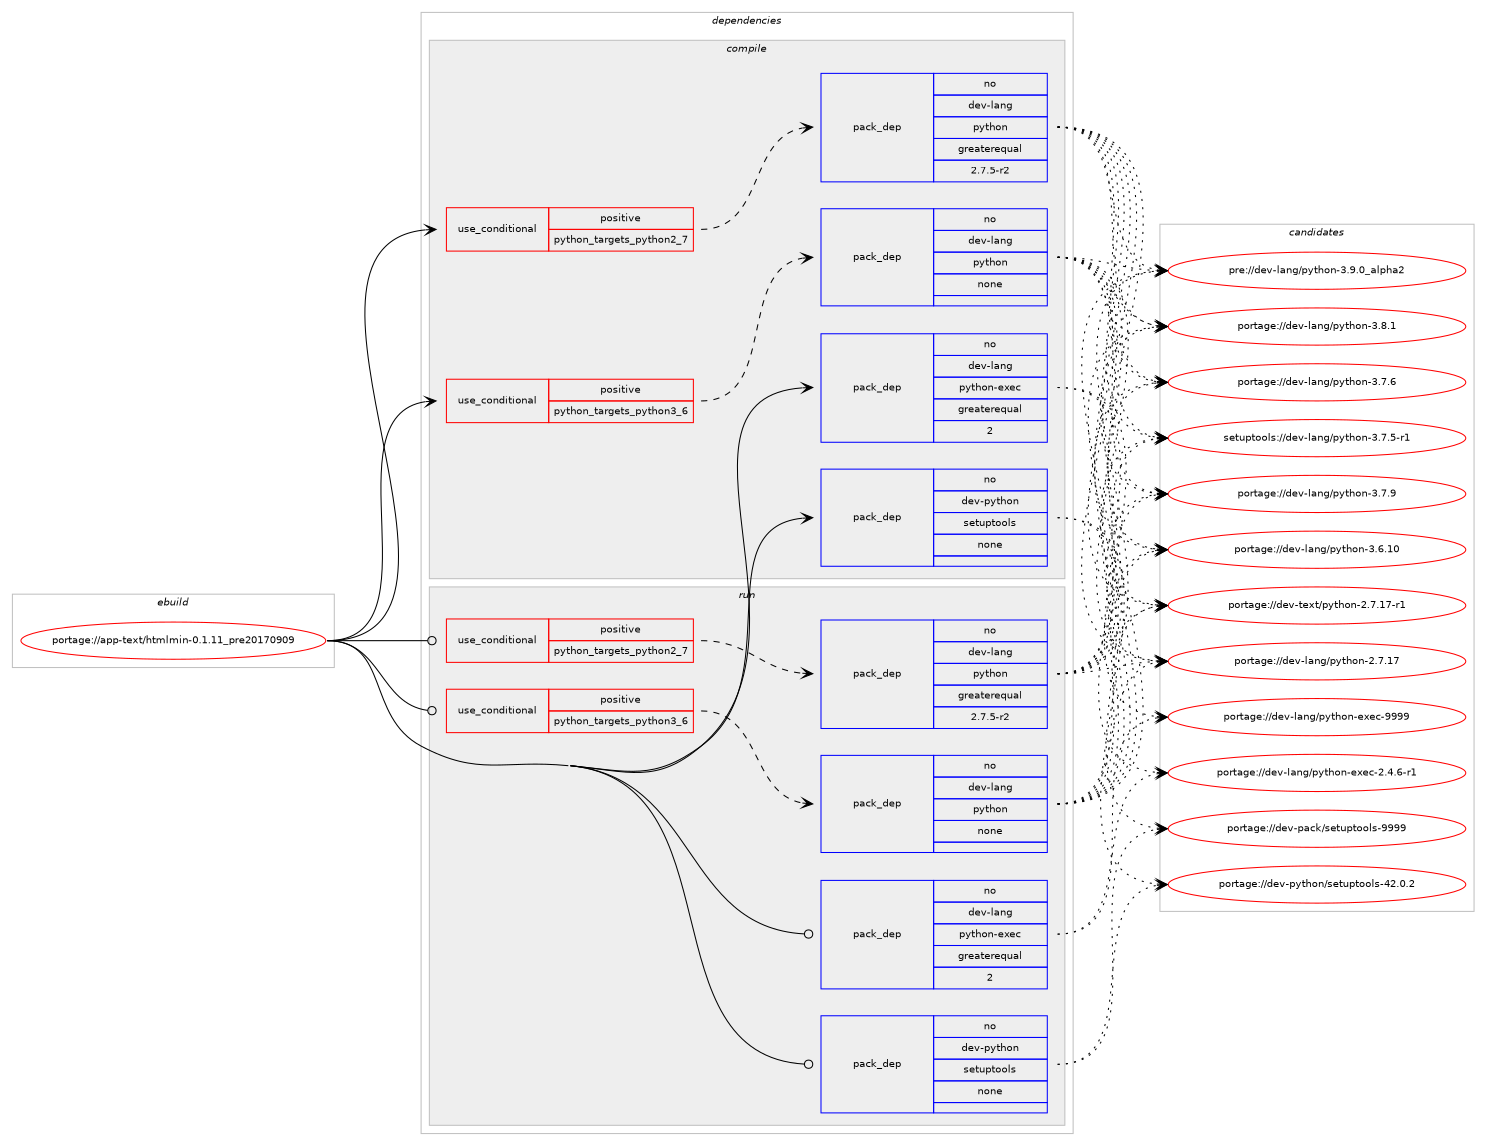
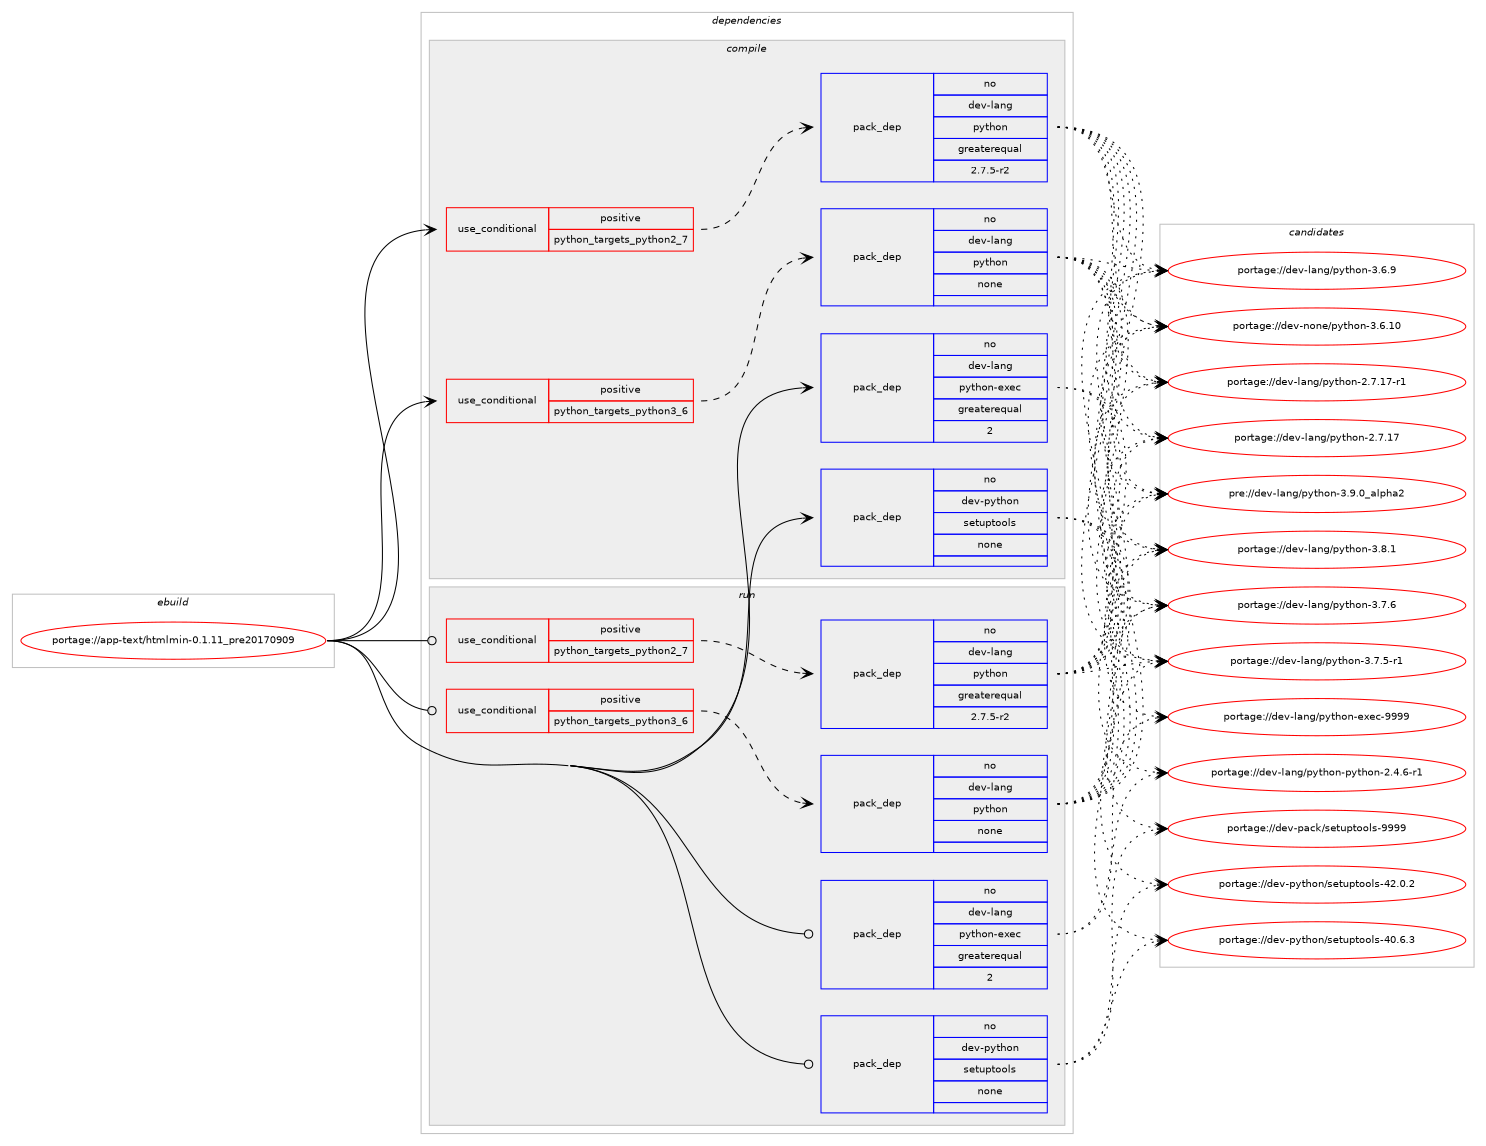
node "setuptools://dev-lang/python-3.7.5-r1": label "setuptools://dev-lang/python-3.7.5-r1" -> "portage://dev-lang/python-3.7.5-r1"
node "portage://dev-lang/python-3.7.9": label "portage://dev-lang/python-3.7.9" -> "portage://dev-lang/python-3.6.9"
node "portage://dev-lang/python-3.6.10": label "portage://dev-lang/python-3.6.10" -> "portage://dev-none/python-3.6.10"
node "portage://dev-text/python-2.7.17-r1": label "portage://dev-text/python-2.7.17-r1" -> "portage://dev-lang/python-2.7.17-r1"
node "portage://dev-lang/python-exec-2.4.6-r1": label "portage://dev-lang/python-exec-2.4.6-r1" -> "portage://dev-lang/python-python-2.4.6-r1"
node "portage://dev-python/setuptools-40.6.3": added
